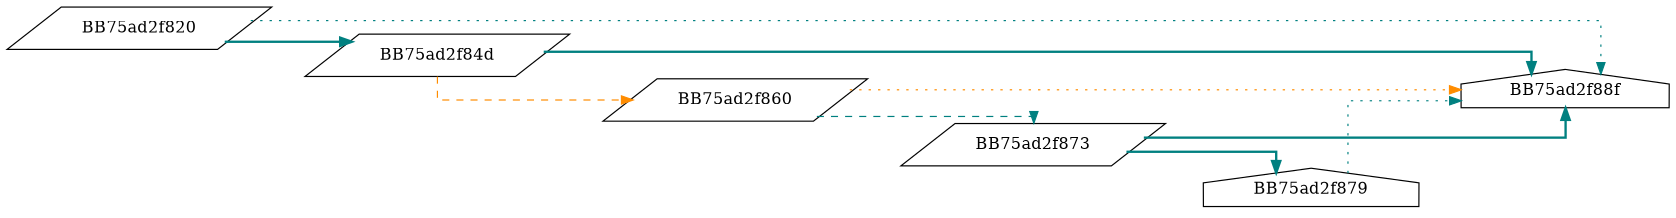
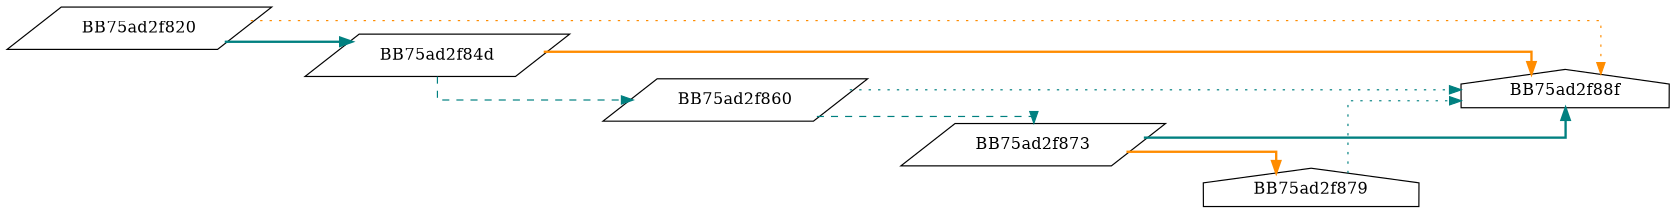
edge "BB75ad2f820" -> "BB75ad2f88f": color teal -> darkorange
edge "BB75ad2f84d" -> "BB75ad2f88f": color teal -> darkorange
edge "BB75ad2f860" -> "BB75ad2f88f": color darkorange -> teal
edge "BB75ad2f84d" -> "BB75ad2f860": color darkorange -> teal
edge "BB75ad2f873" -> "BB75ad2f879": color teal -> darkorange
